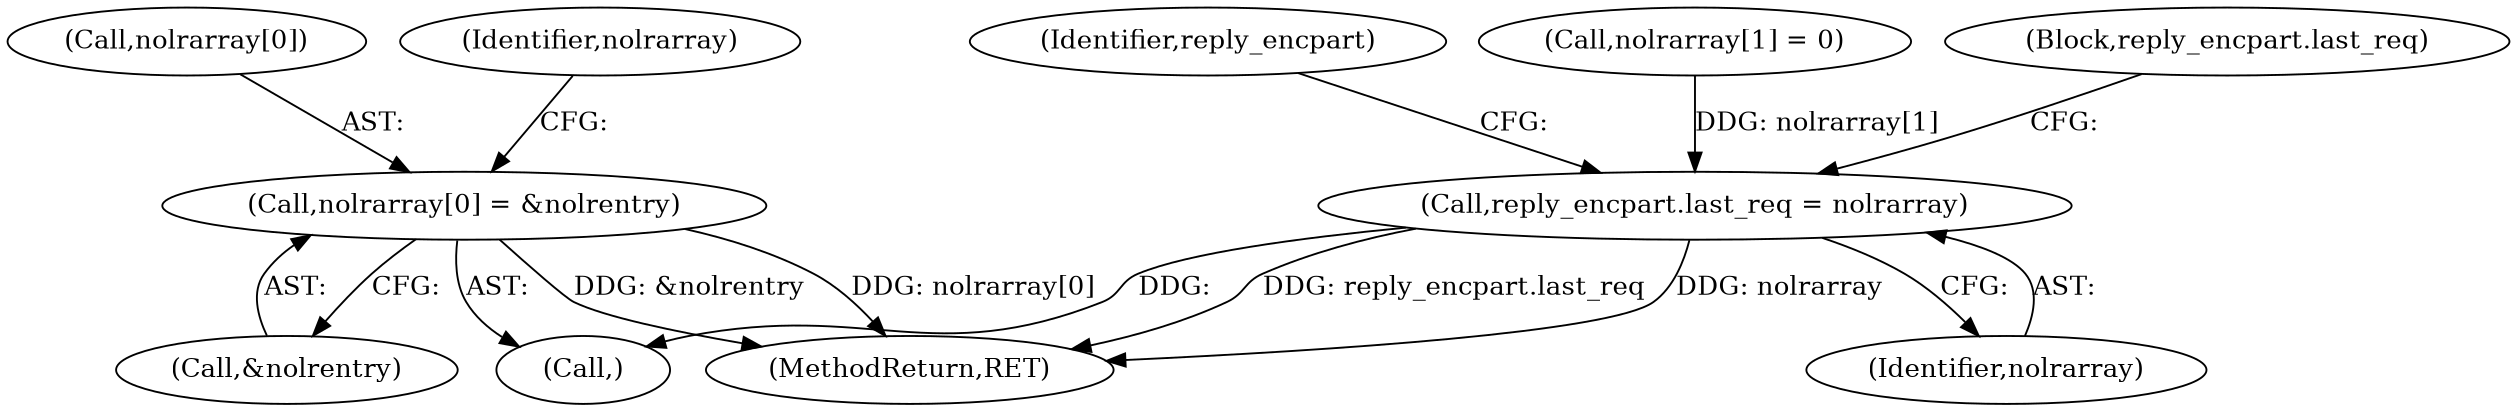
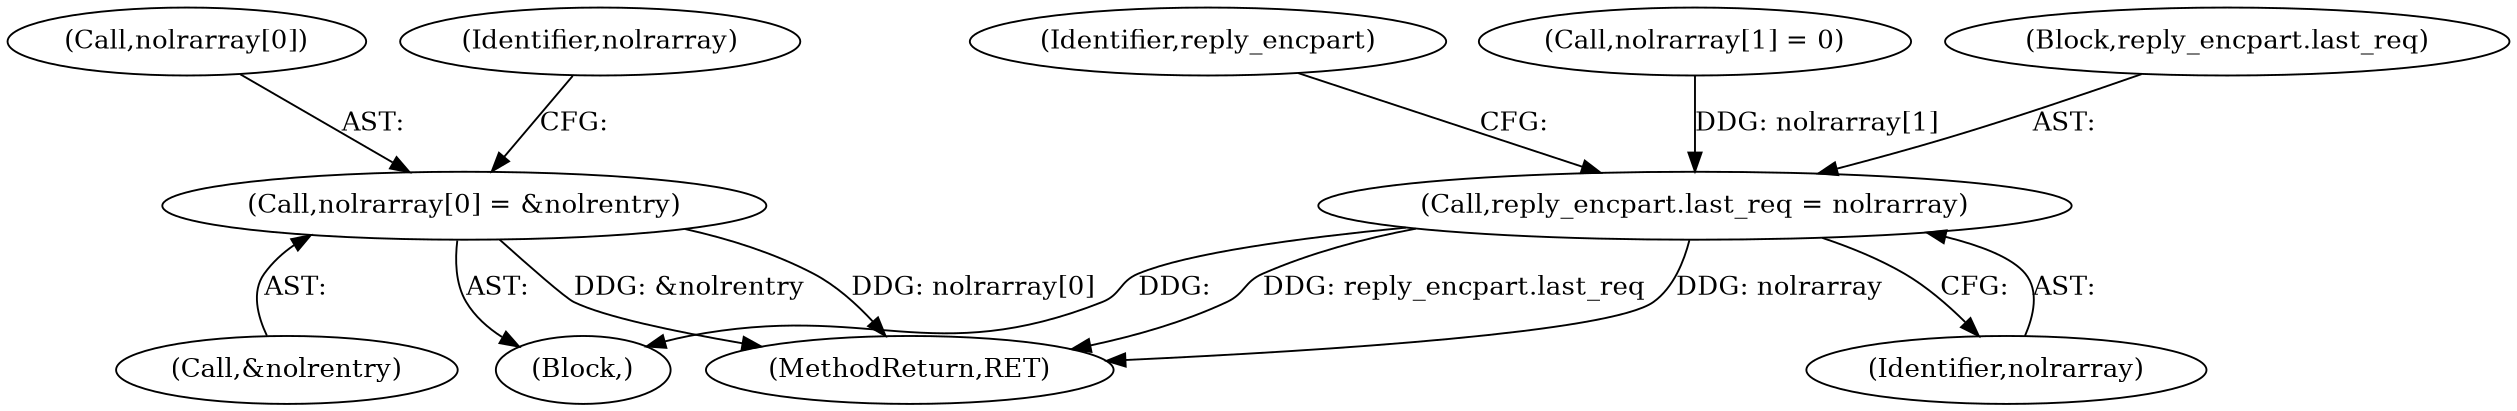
edge "(Block,reply_encpart.last_req)" -> "(Call,reply_encpart.last_req = nolrarray)": label "CFG: " -> "AST: "
edge "(Call,nolrarray[0] = &nolrentry)" -> "(Call,&nolrentry)": removed, label "CFG:"
node "(Call,)": label "(Call,)" -> "(Block,)"
